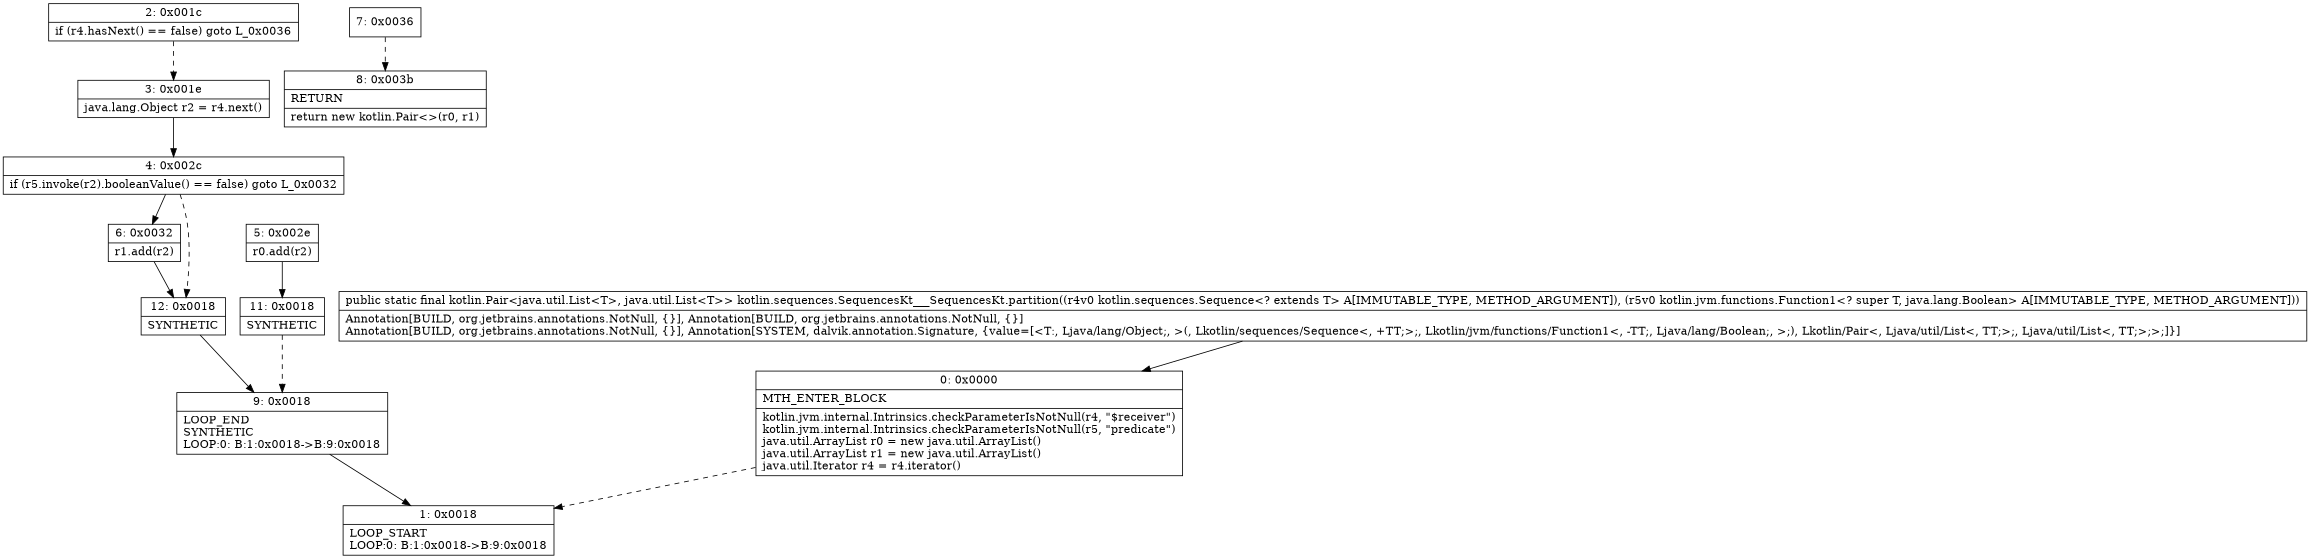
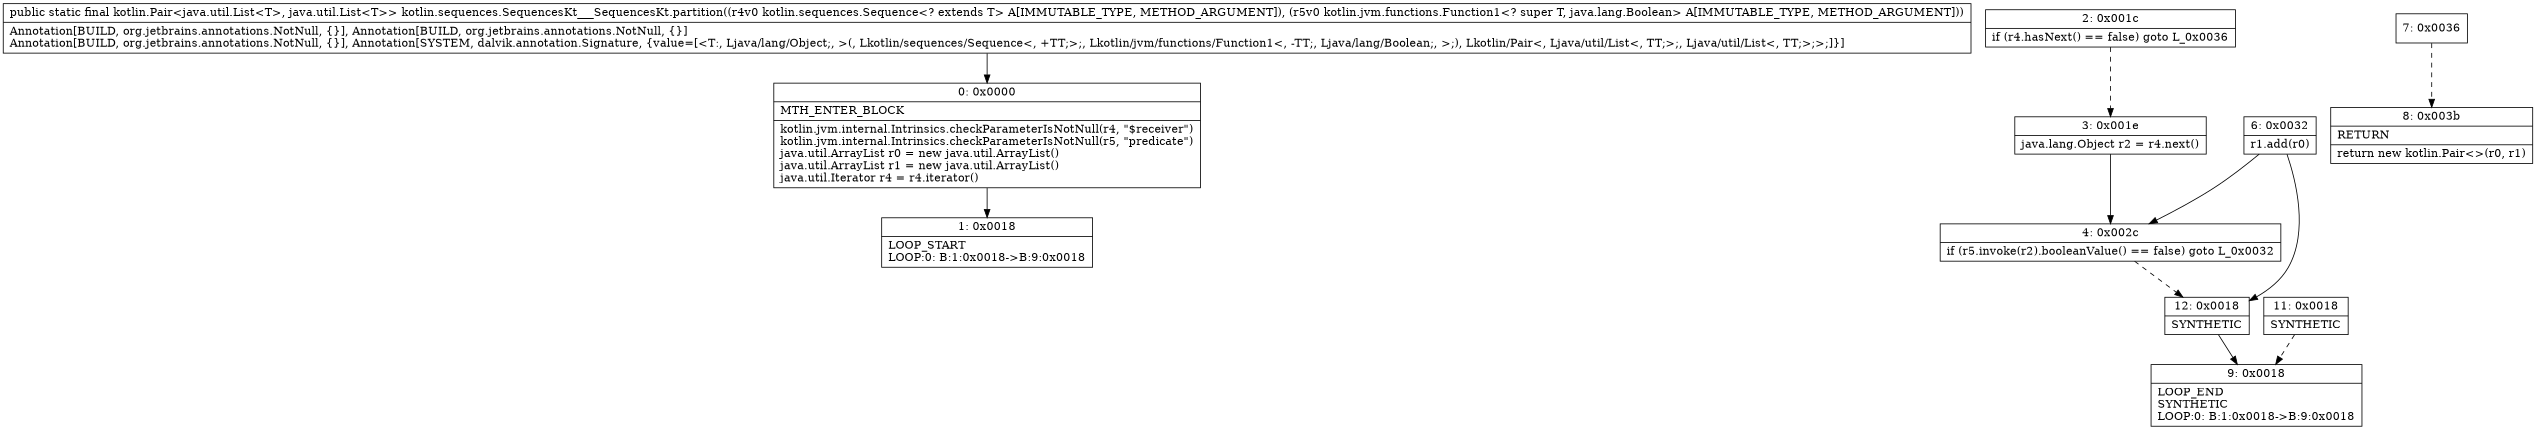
edge "4: 0x002c" -> "6: 0x0032": reversed
node "5: 0x002e": removed
node "6: 0x0032": text "r1.add(r2)" -> "r1.add(r0)"
edge "9: 0x0018" -> "1: 0x0018": removed
edge "0: 0x0000" -> "1: 0x0018": style dashed -> solid
